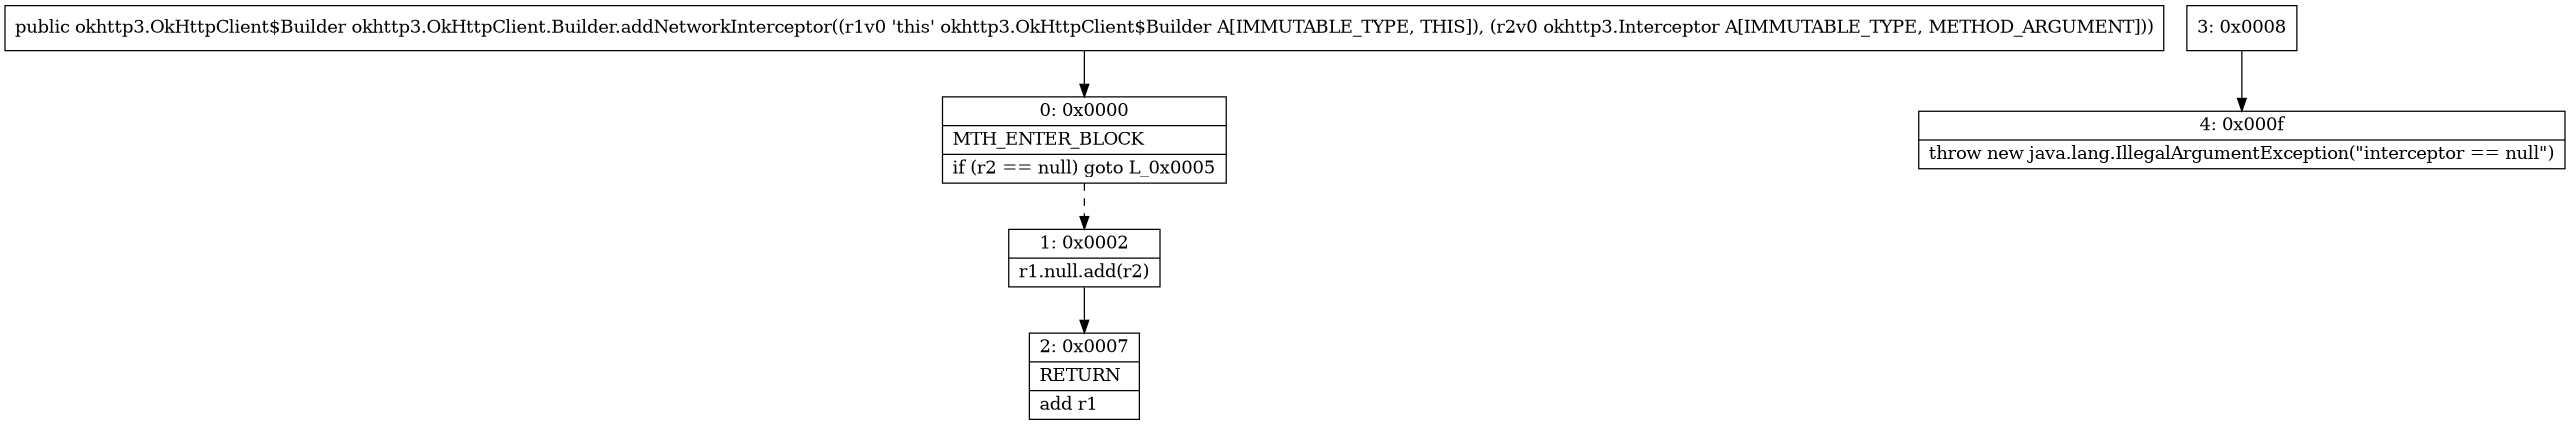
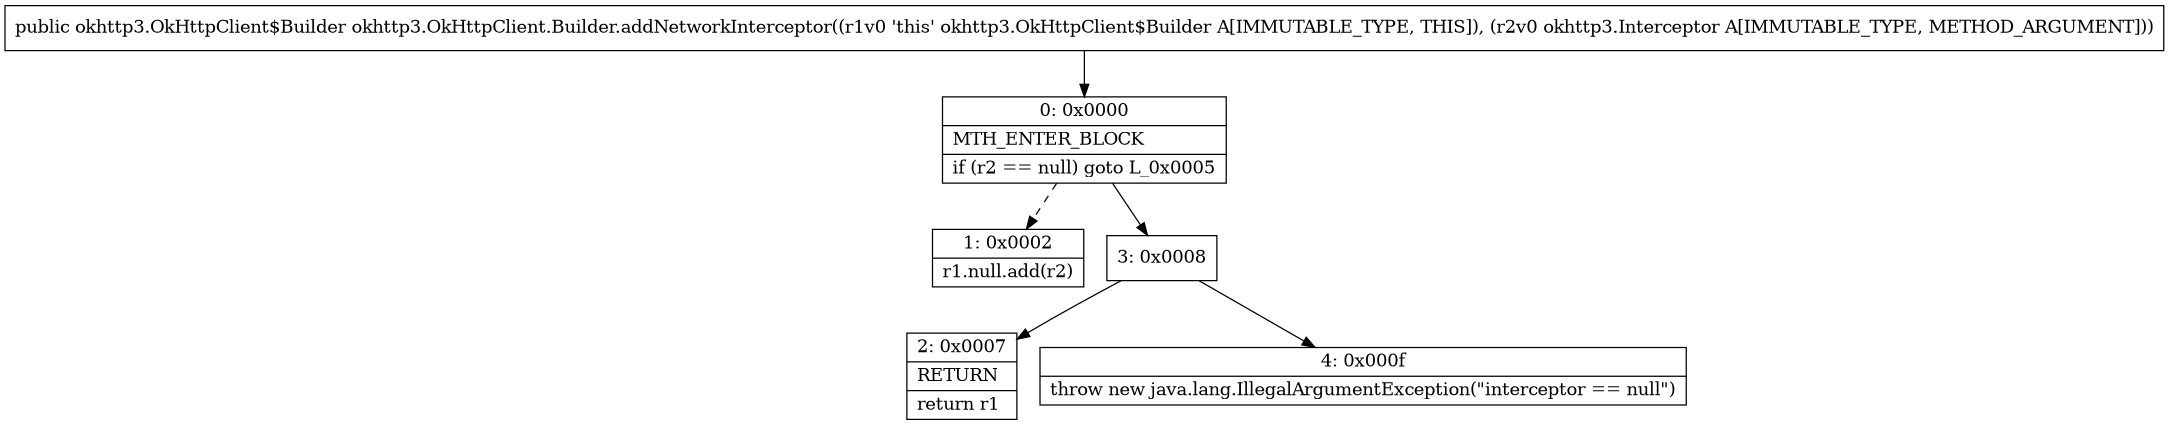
edge "0: 0x0000" -> "3: 0x0008": added
edge "1: 0x0002" -> "2: 0x0007": now "3: 0x0008" -> "2: 0x0007"
node "2: 0x0007": text "add r1" -> "return r1"
